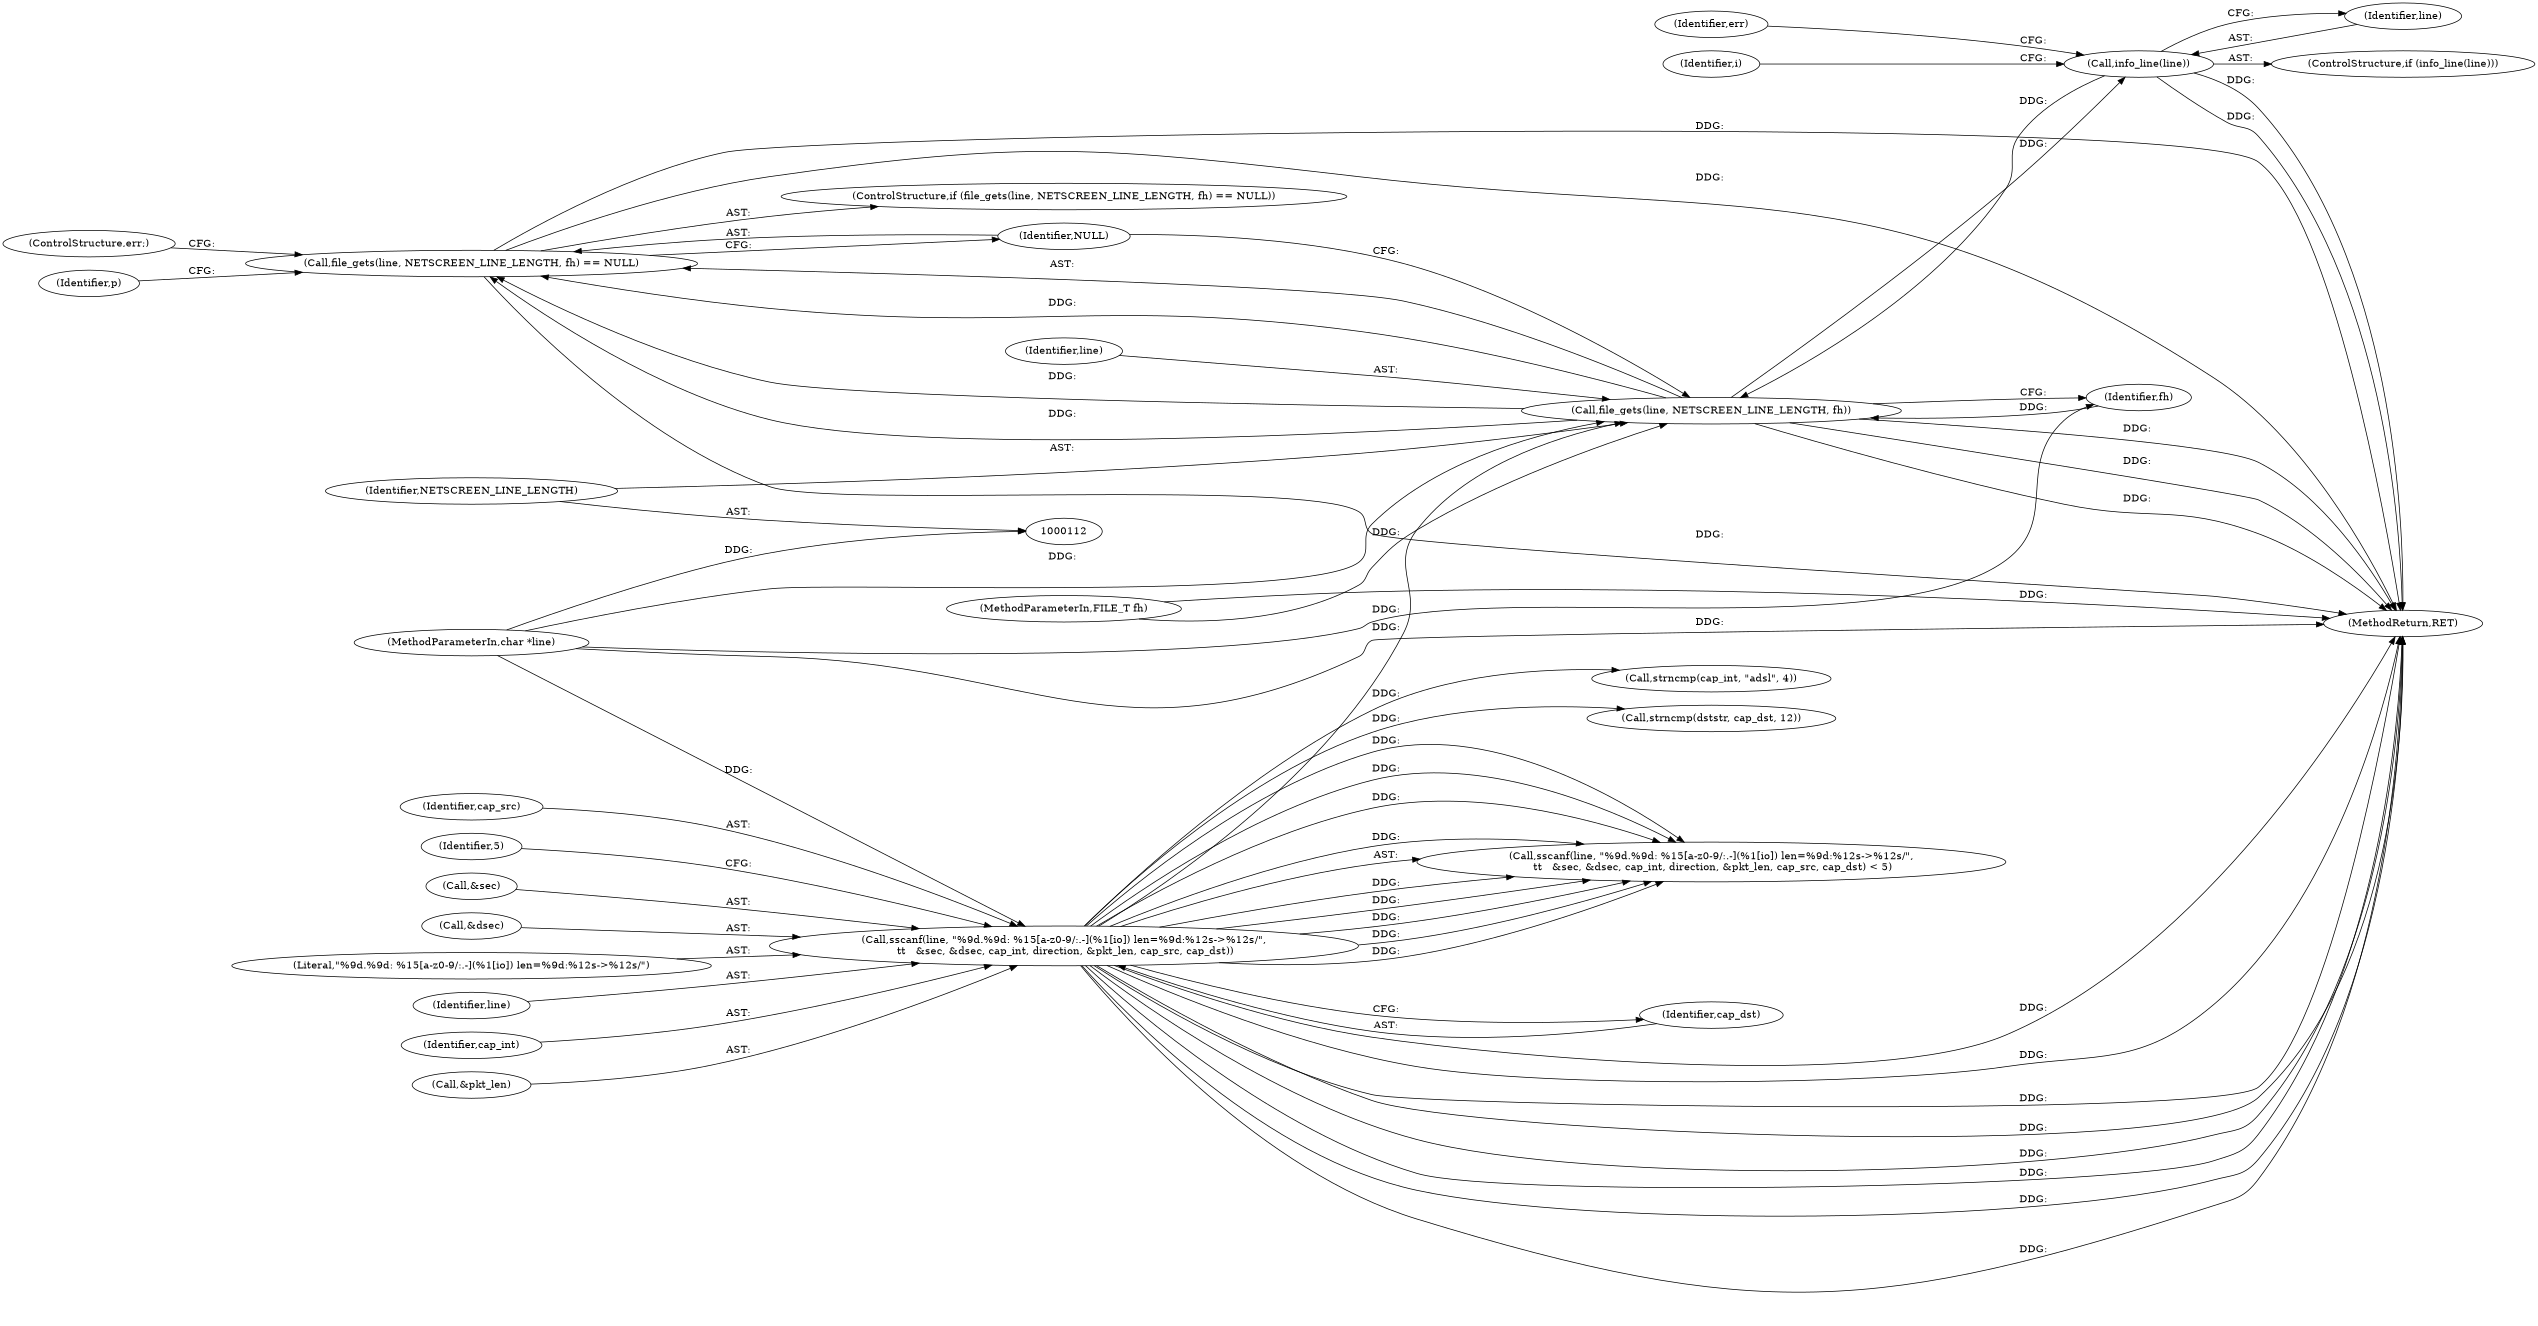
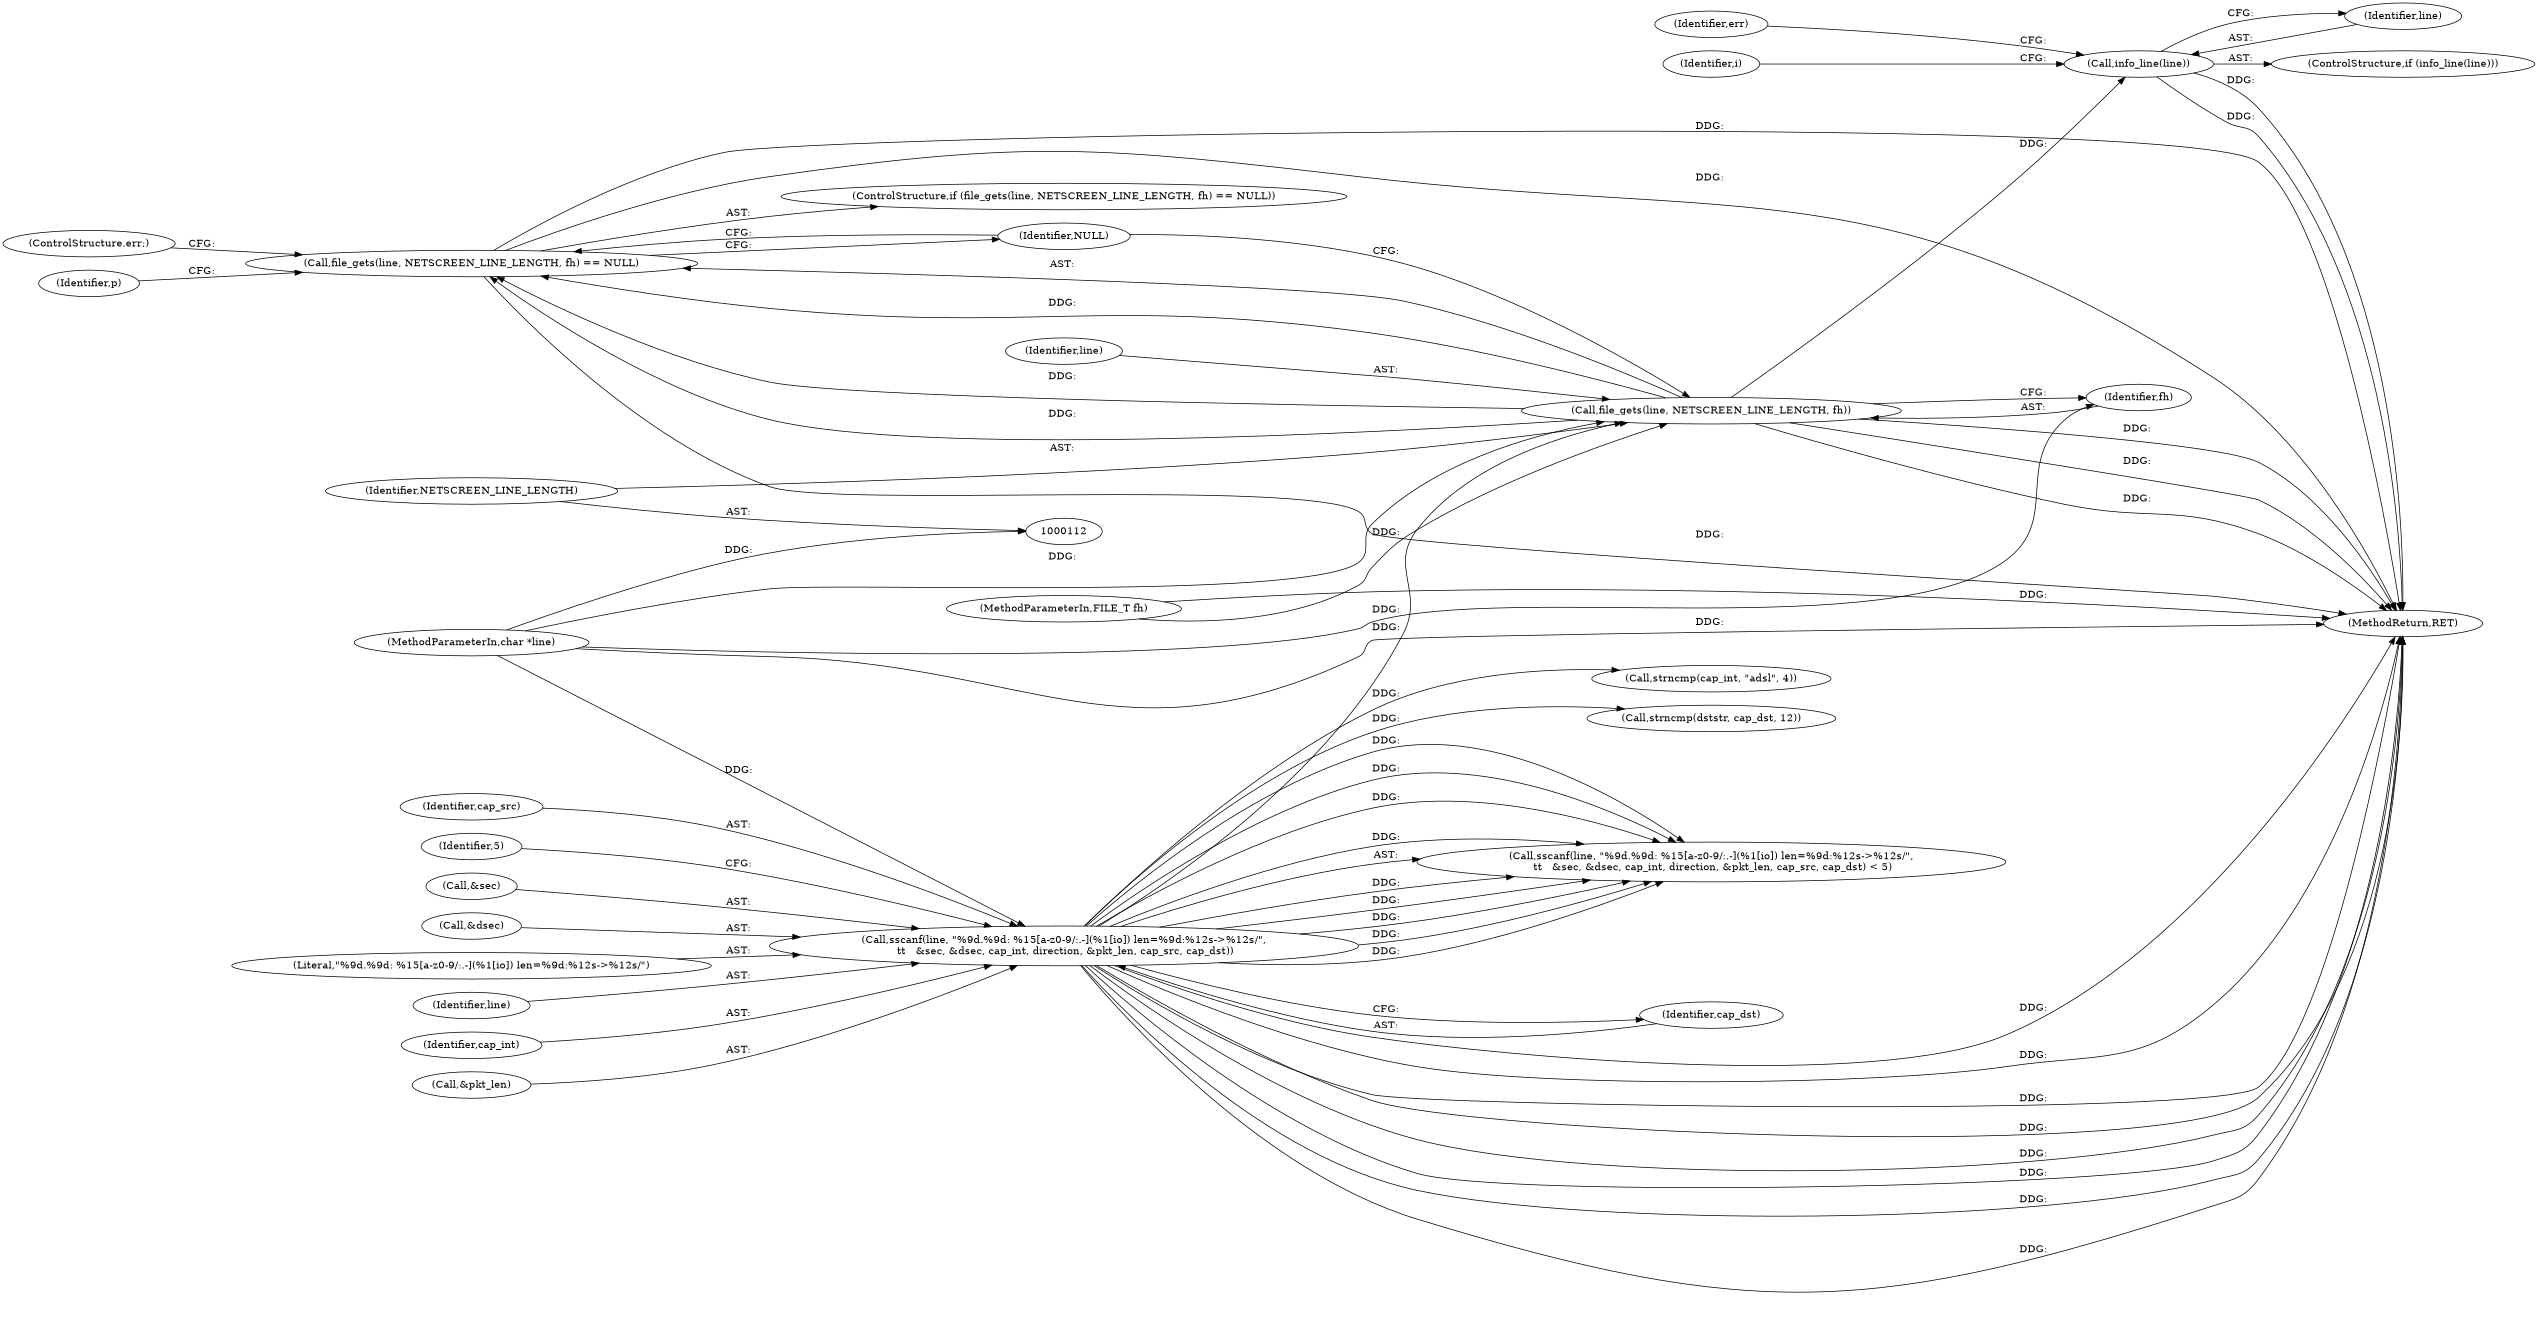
edge "(Identifier,NULL)" -> "(Call,file_gets(line, NETSCREEN_LINE_LENGTH, fh) == NULL)": label "AST: " -> "CFG: "
edge "(Call,info_line(line))" -> "(Call,file_gets(line, NETSCREEN_LINE_LENGTH, fh))": removed, label "DDG:"
edge "(Identifier,fh)" -> "(Call,file_gets(line, NETSCREEN_LINE_LENGTH, fh))": label "DDG: " -> "AST: "
